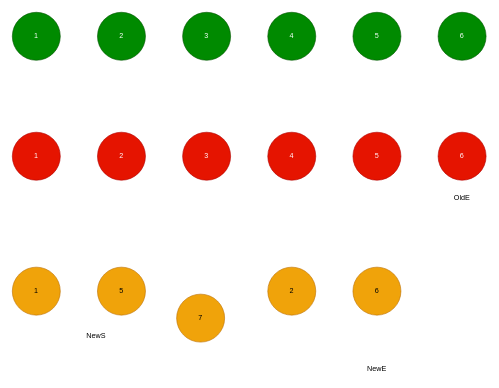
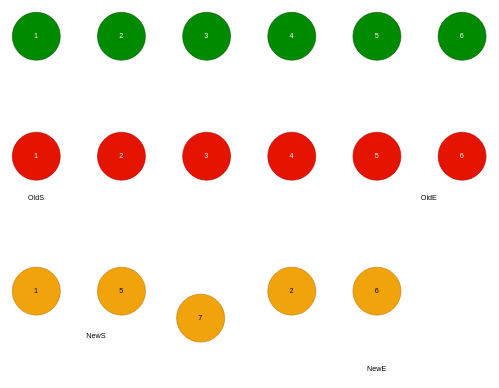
node "OldS": added
node "OldE": moved (462, 198) -> (429, 198)
